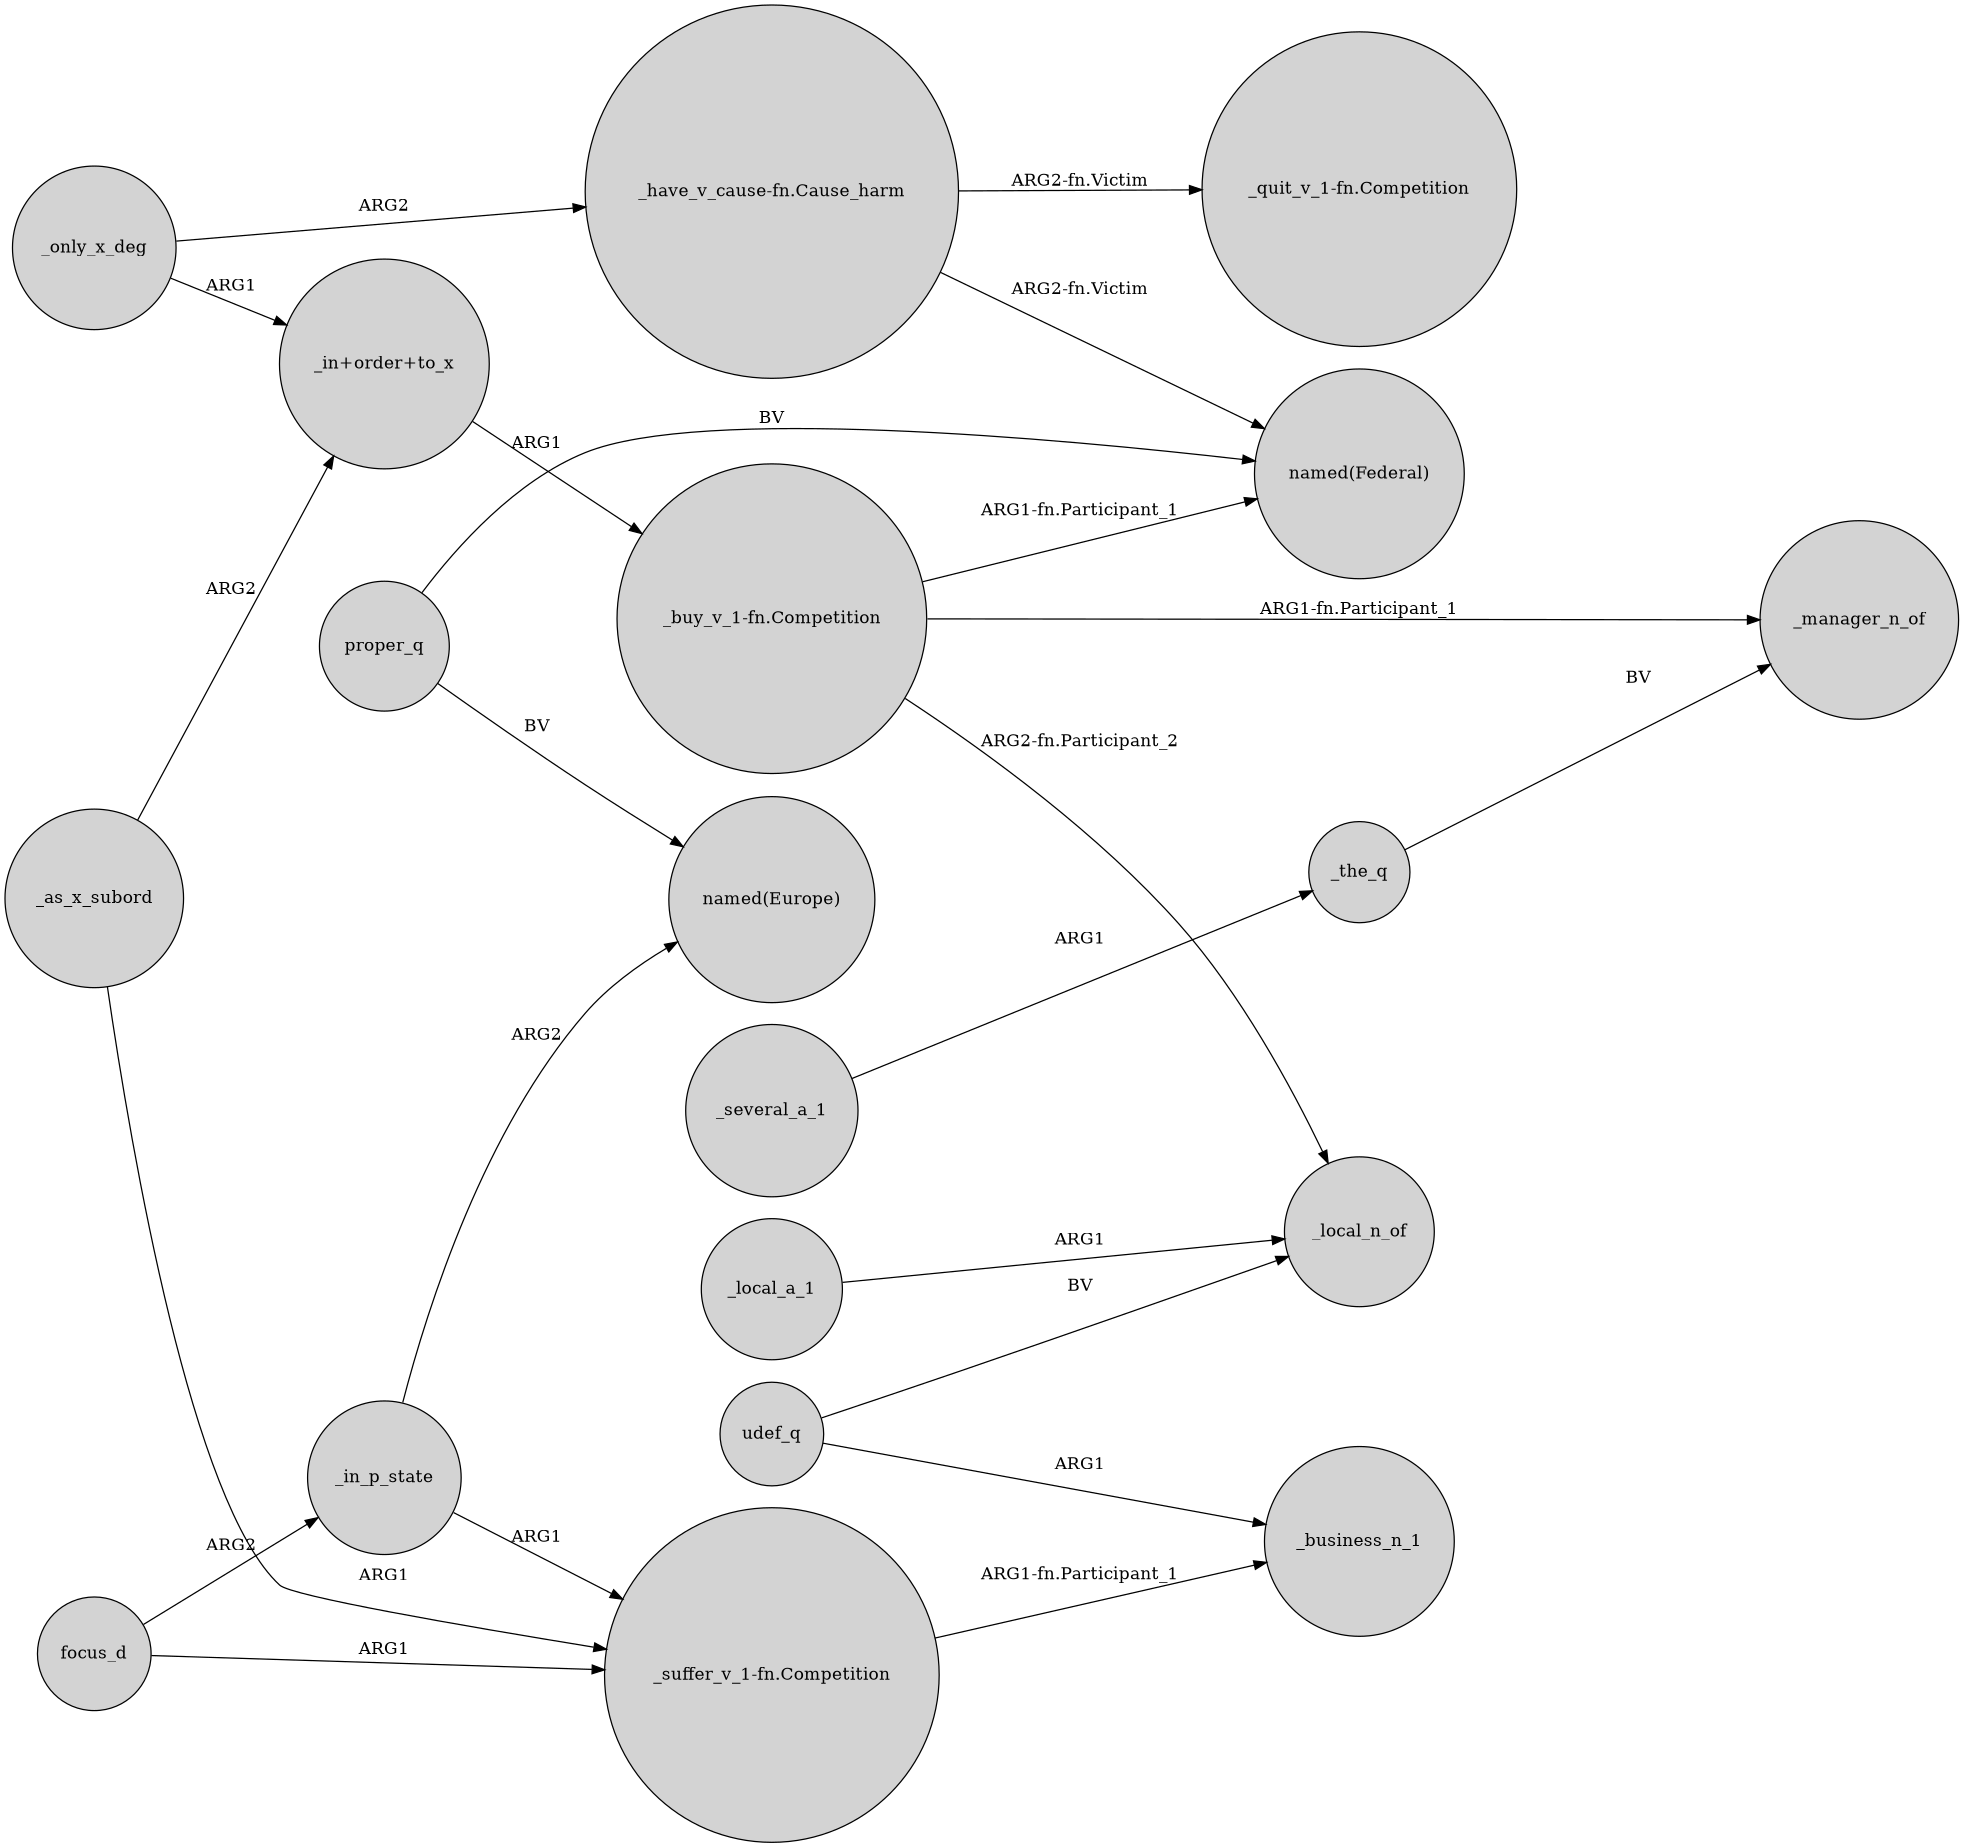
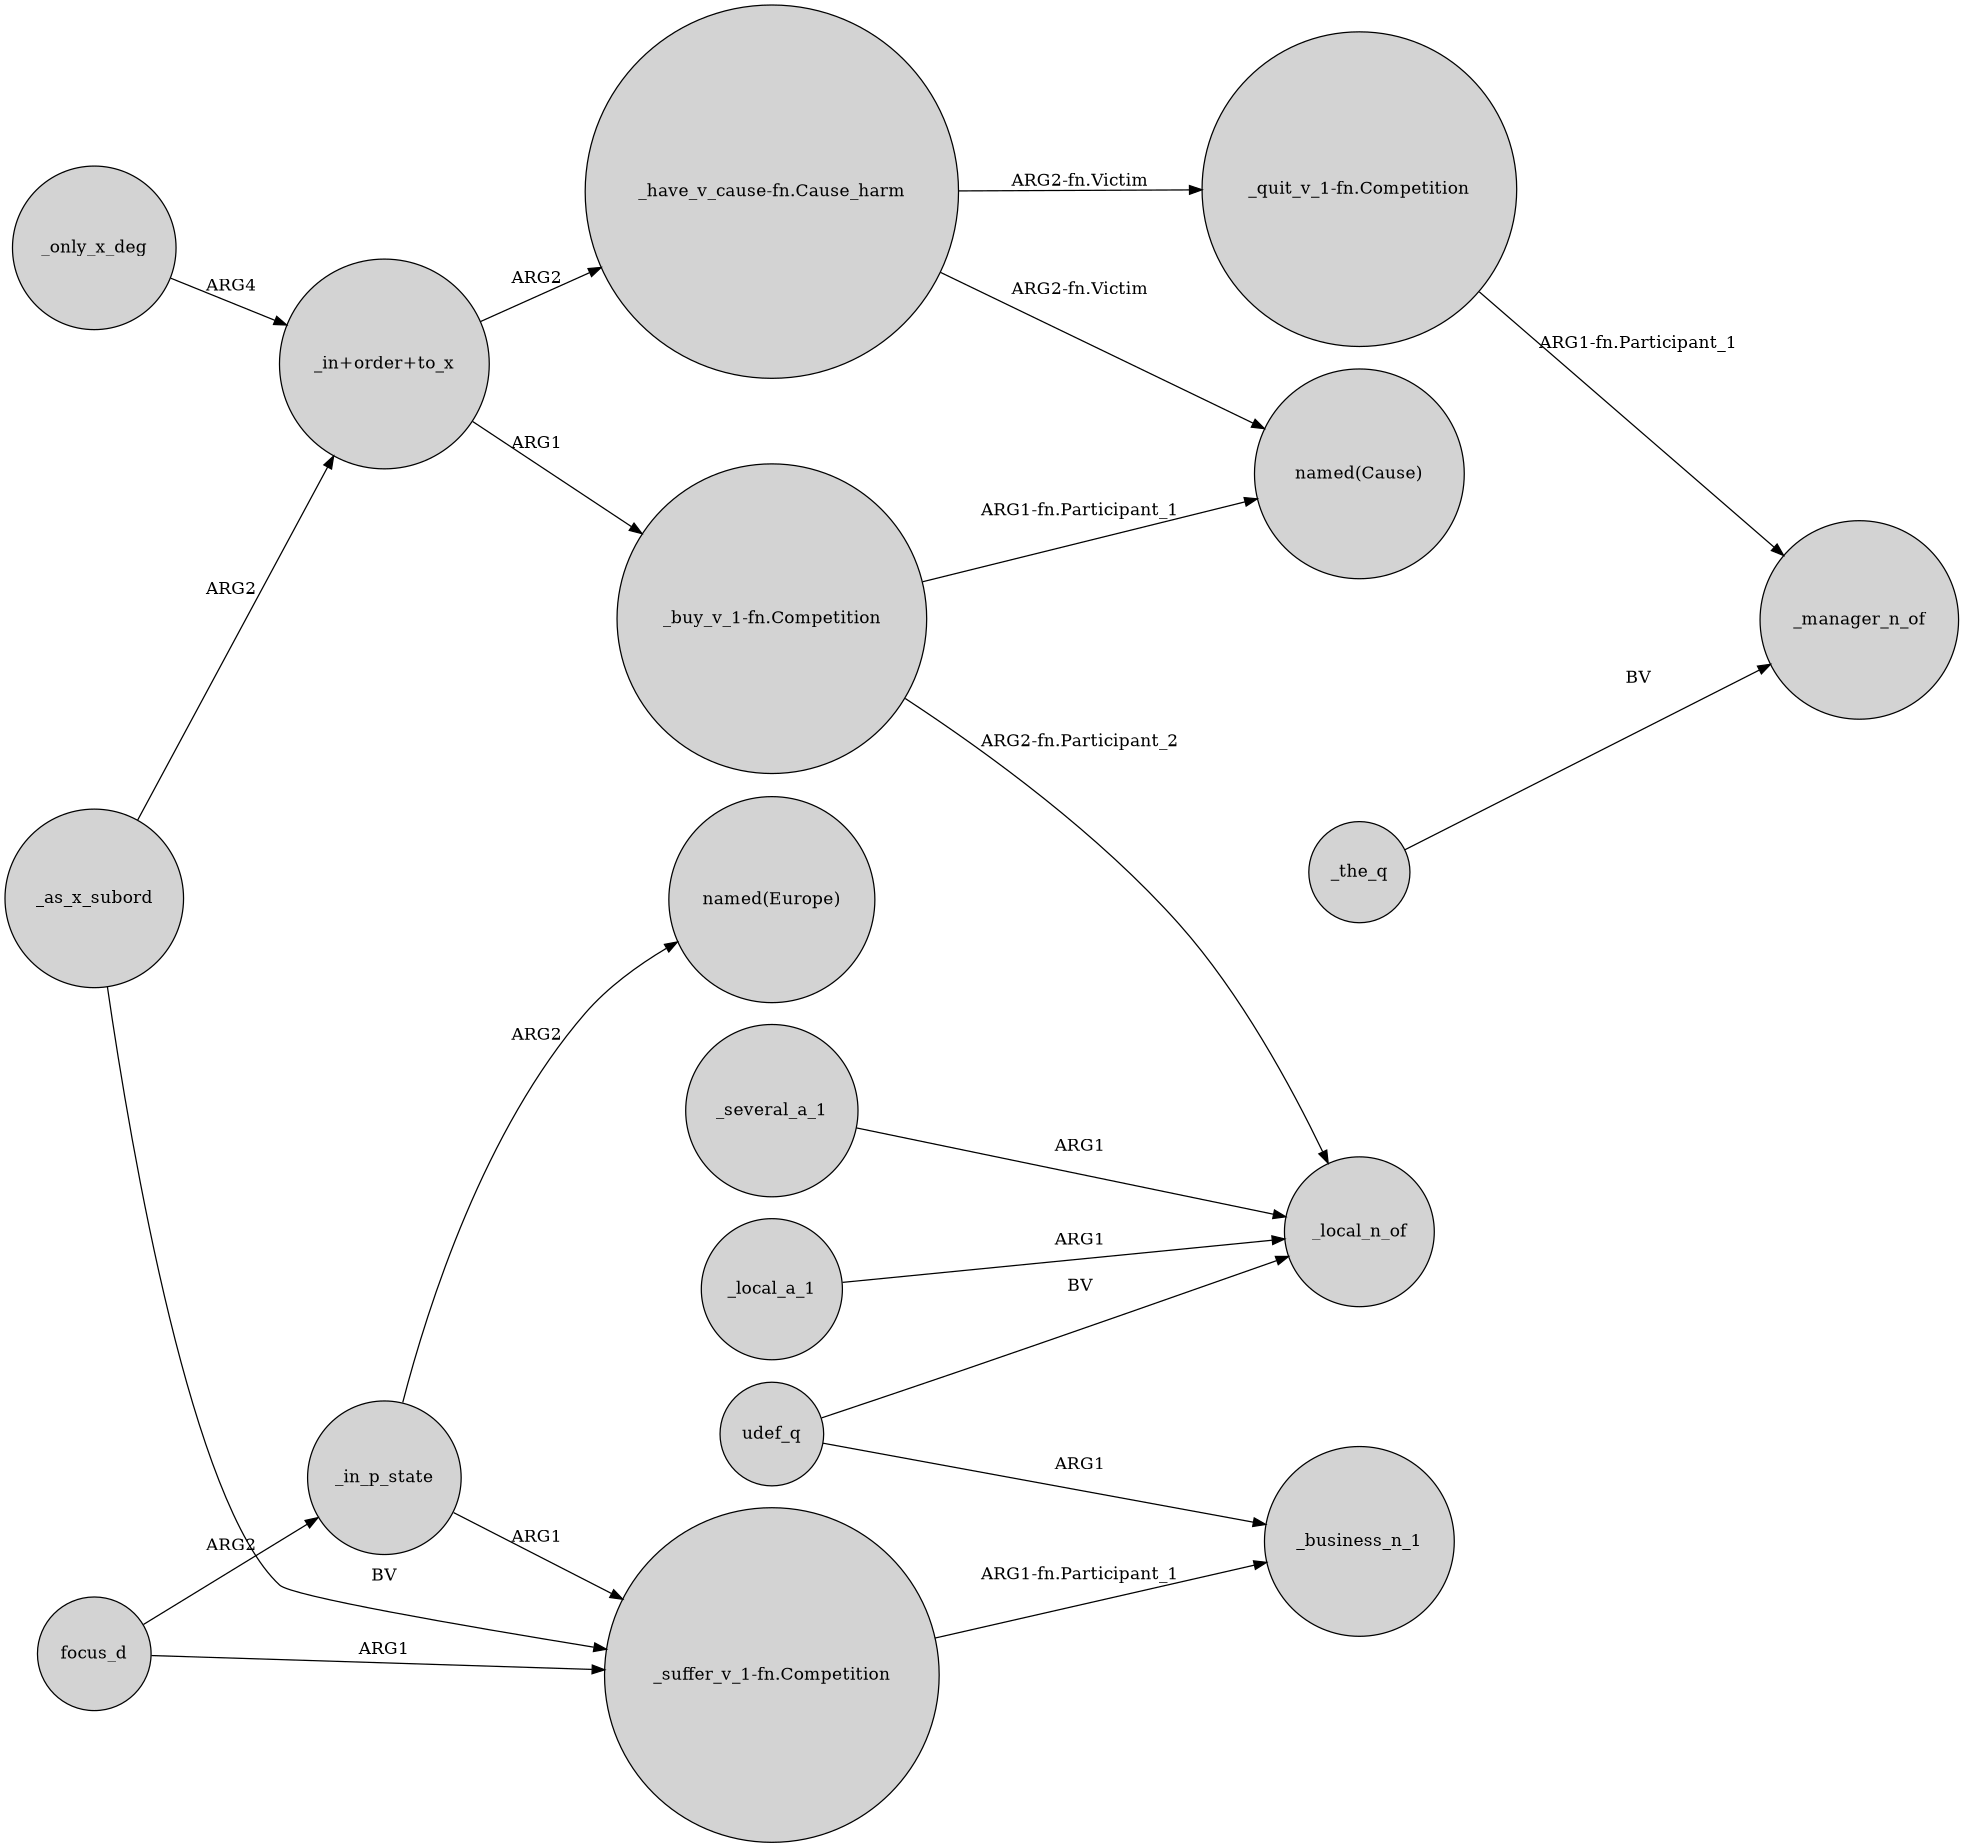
edge "_only_x_deg" -> "_have_v_cause-fn.Cause_harm": now "_in+order+to_x" -> "_have_v_cause-fn.Cause_harm"
edge "_only_x_deg" -> "_in+order+to_x": label "ARG1" -> "ARG4"
node "named(Federal)": label "named(Federal)" -> "named(Cause)"
edge "_buy_v_1-fn.Competition" -> "_manager_n_of": now "_quit_v_1-fn.Competition" -> "_manager_n_of"
node "proper_q": removed
edge "_several_a_1" -> "_the_q": now "_several_a_1" -> "_local_n_of"
edge "_as_x_subord" -> "_suffer_v_1-fn.Competition": label "ARG1" -> "BV"
